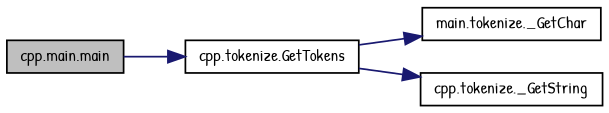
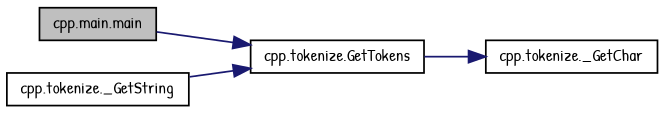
node "main.tokenize._GetChar": label "main.tokenize._GetChar" -> "cpp.tokenize._GetChar"
edge "cpp.tokenize.GetTokens" -> "cpp.tokenize._GetString": reversed
